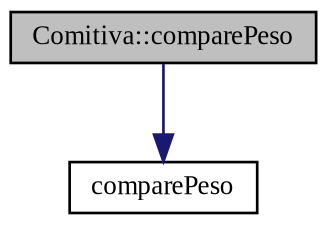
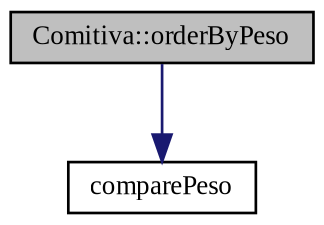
node "Comitiva::comparePeso": label "Comitiva::comparePeso" -> "Comitiva::orderByPeso"
